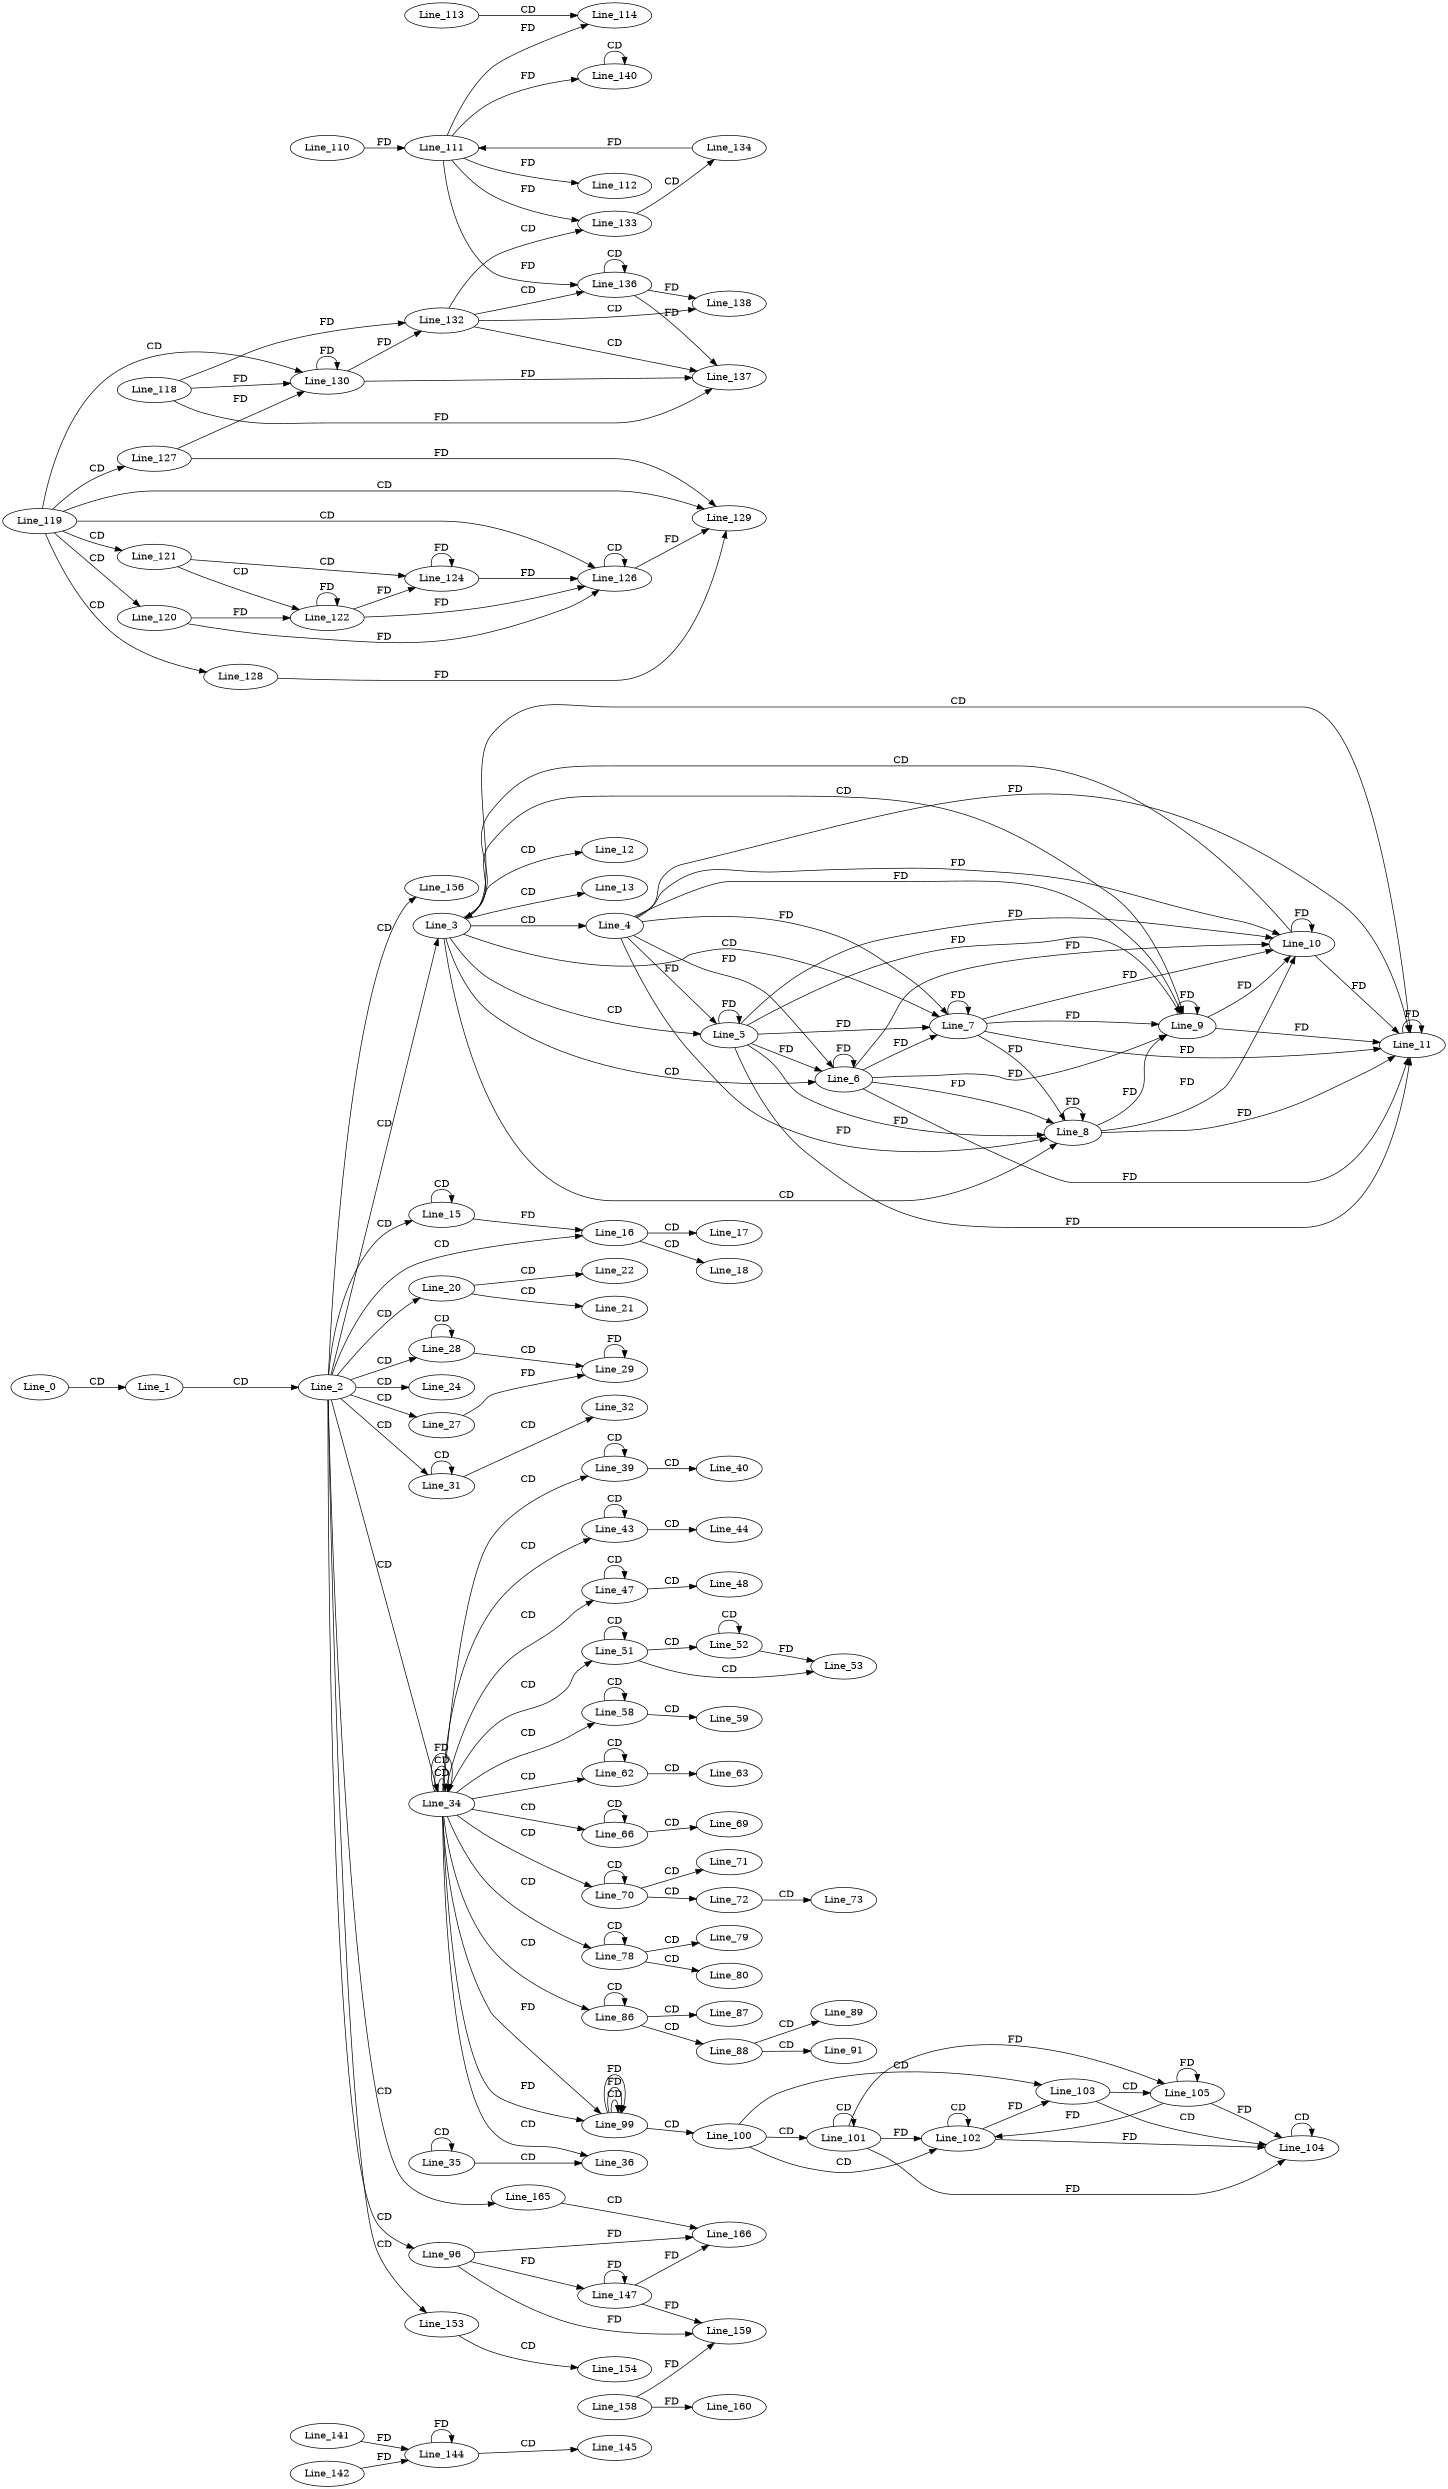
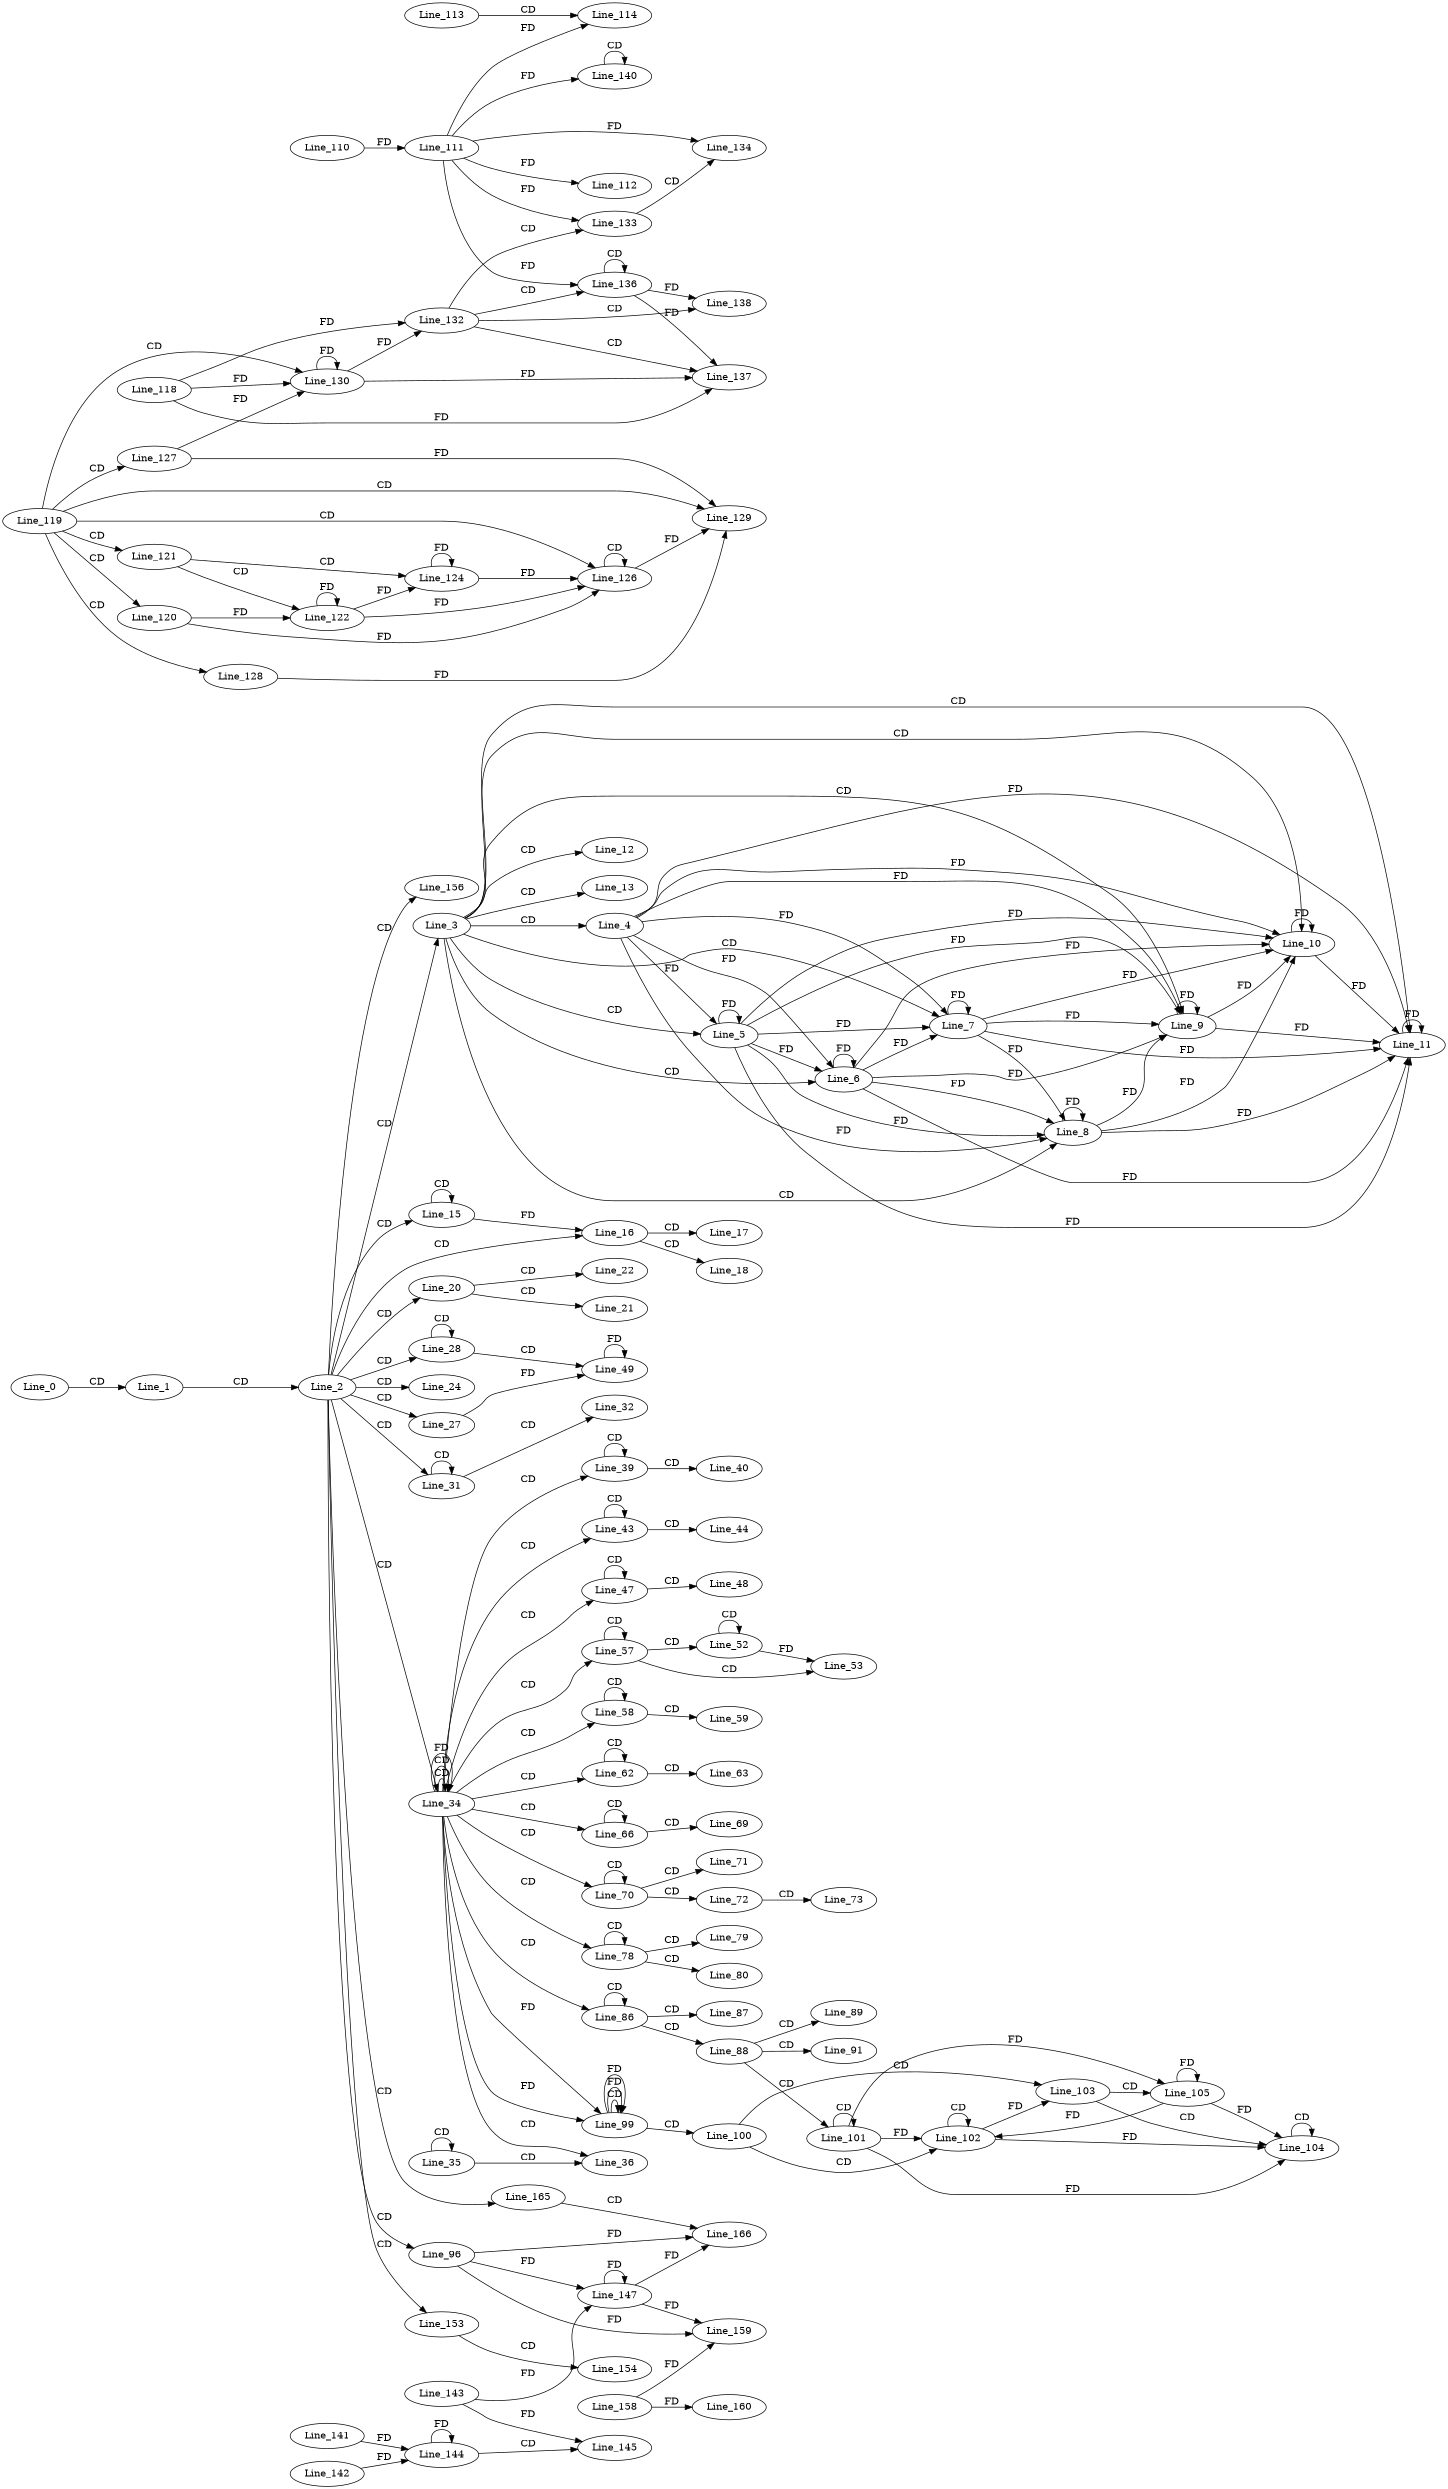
edge "Line_134" -> "Line_111": reversed
edge "Line_10" -> "Line_3": reversed
node "Line_29": label "Line_29" -> "Line_49"
node "Line_51": label "Line_51" -> "Line_57"
edge "Line_100" -> "Line_101": now "Line_88" -> "Line_101"
node "Line_143": added
